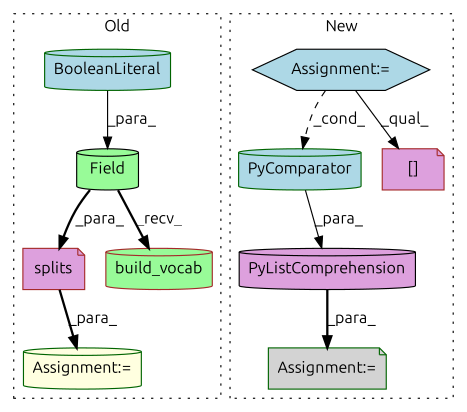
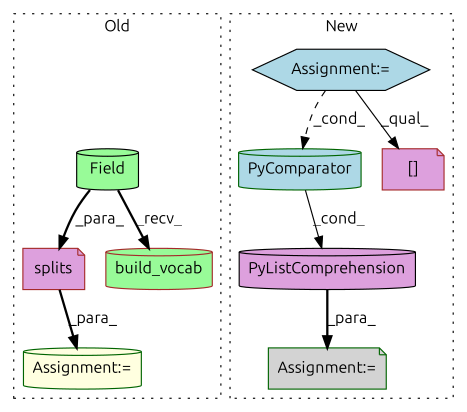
node "BooleanLiteral": removed
edge "PyComparator" -> "PyListComprehension": label "_para_" -> "_cond_"
